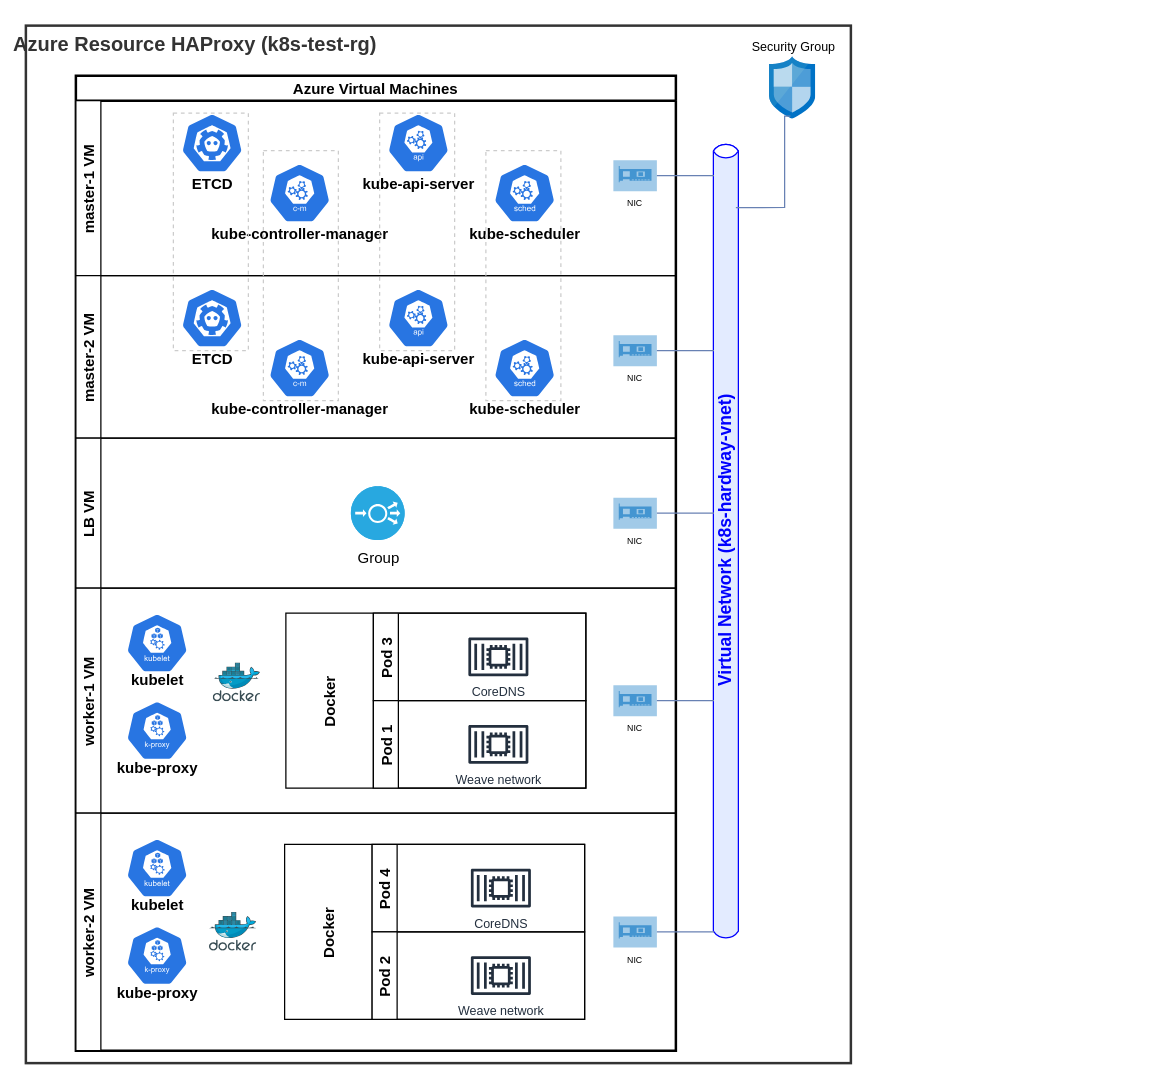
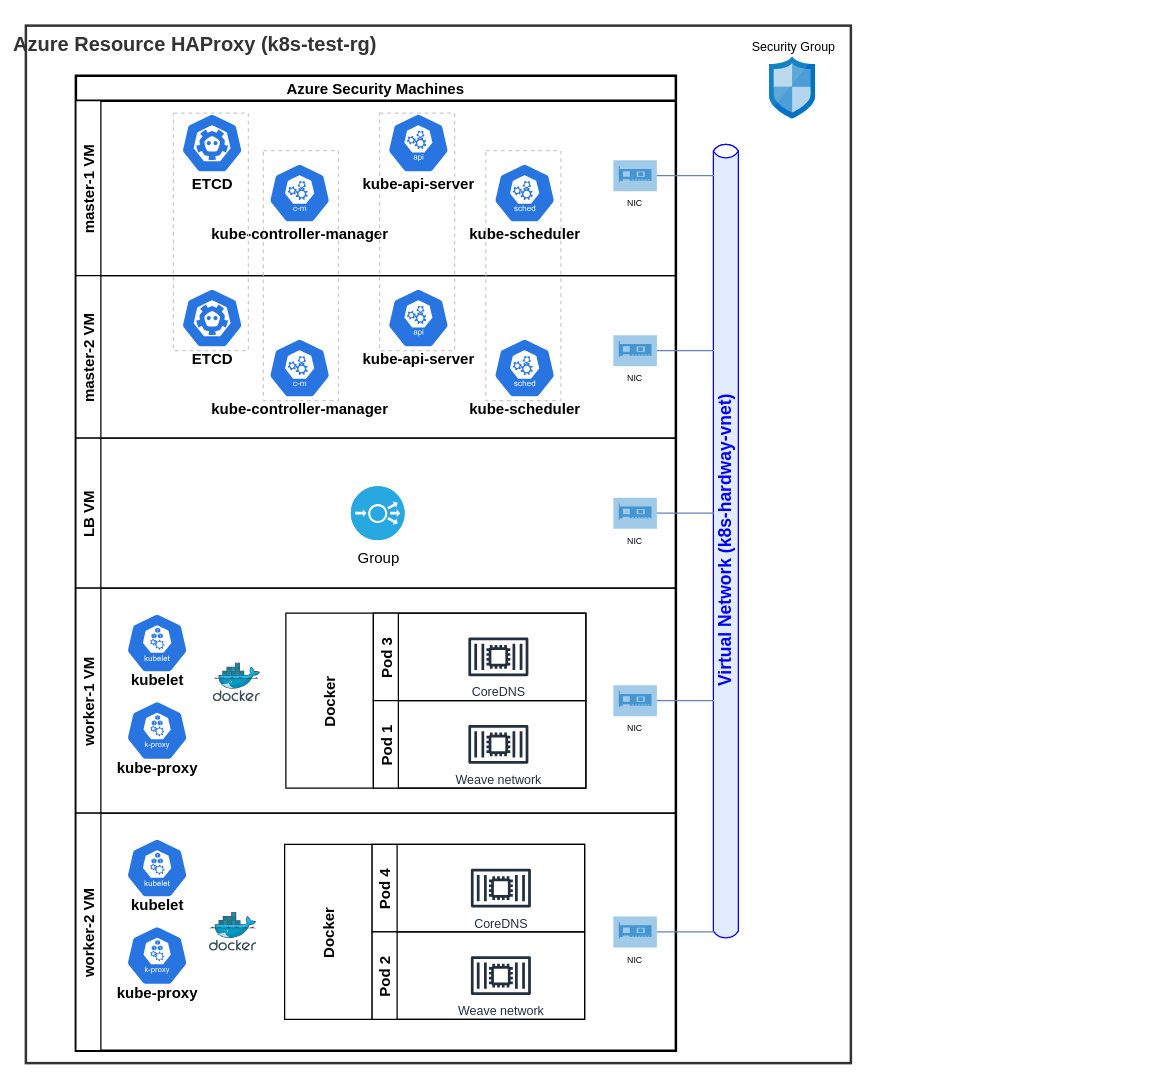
node "Azure Virtual Machines": label "Azure Virtual Machines" -> "Azure Security Machines"
edge "Security Group" -- "Virtual Network (k8s-hardway-vnet)": removed
